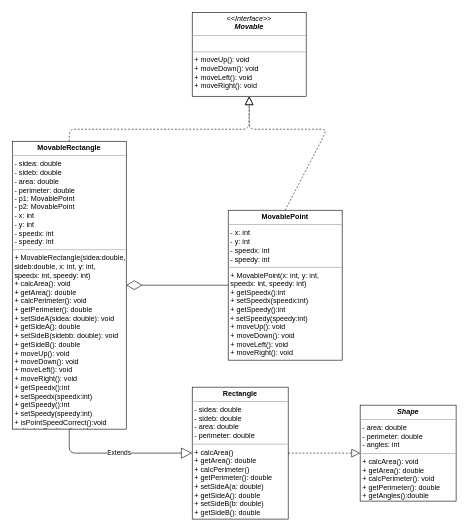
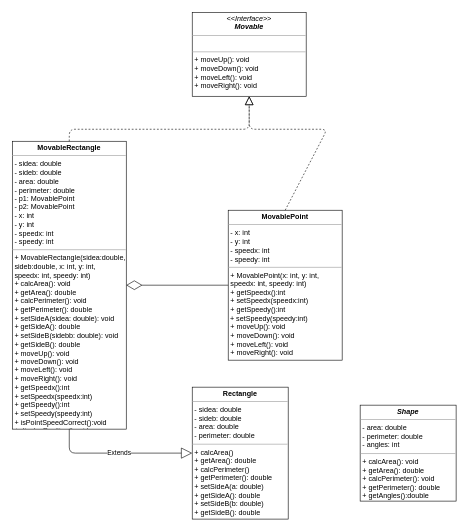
edge "Rectangle - sidea: double - sideb: double - area: double - perimeter: double + calcArea() + getArea(): double + calcPerimeter() + getPerimeter(): double + setSideA(a: double) + getSideA(): double + setSideB(b: double) + getSideB(): double" -> "Shape - area: double - perimeter: double - angles: int + calcArea(): void + getArea(): double + calcPerimeter(): void + getPerimeter(): double + getAngles():double": removed
